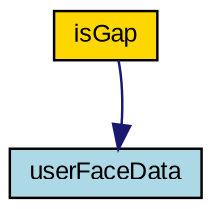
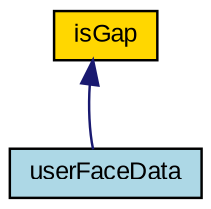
edge "isGap" -> "userFaceData": reversed
